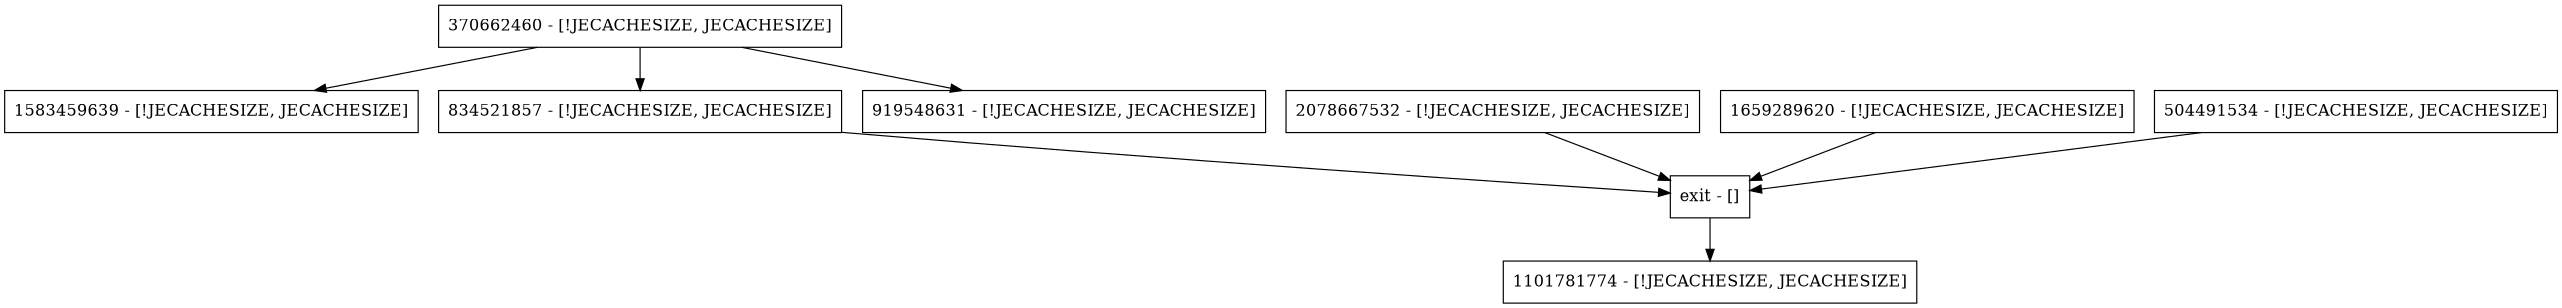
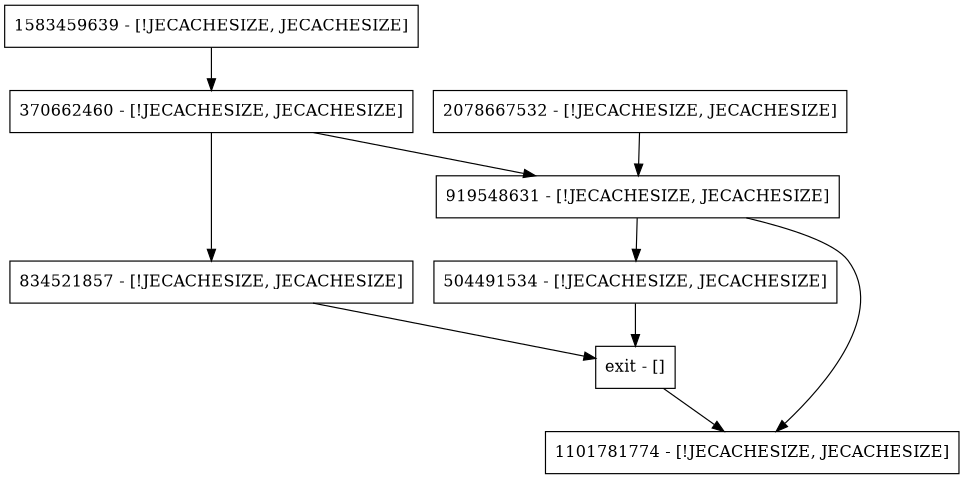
edge "370662460 - [!JECACHESIZE, JECACHESIZE]" -> "1583459639 - [!JECACHESIZE, JECACHESIZE]": reversed
node "1659289620 - [!JECACHESIZE, JECACHESIZE]": removed
edge "2078667532 - [!JECACHESIZE, JECACHESIZE]" -> "exit - []": now "2078667532 - [!JECACHESIZE, JECACHESIZE]" -> "919548631 - [!JECACHESIZE, JECACHESIZE]"
edge "919548631 - [!JECACHESIZE, JECACHESIZE]" -> "504491534 - [!JECACHESIZE, JECACHESIZE]": added
edge "919548631 - [!JECACHESIZE, JECACHESIZE]" -> "1101781774 - [!JECACHESIZE, JECACHESIZE]": added
